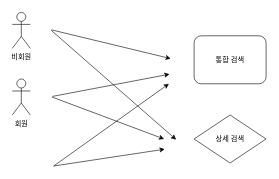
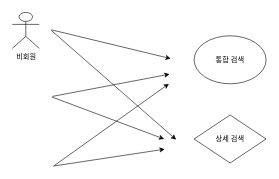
node "비회원": size 18x36 -> 27x36
node "통합 검색": shape rounded rectangle -> ellipse
node "회원": removed
